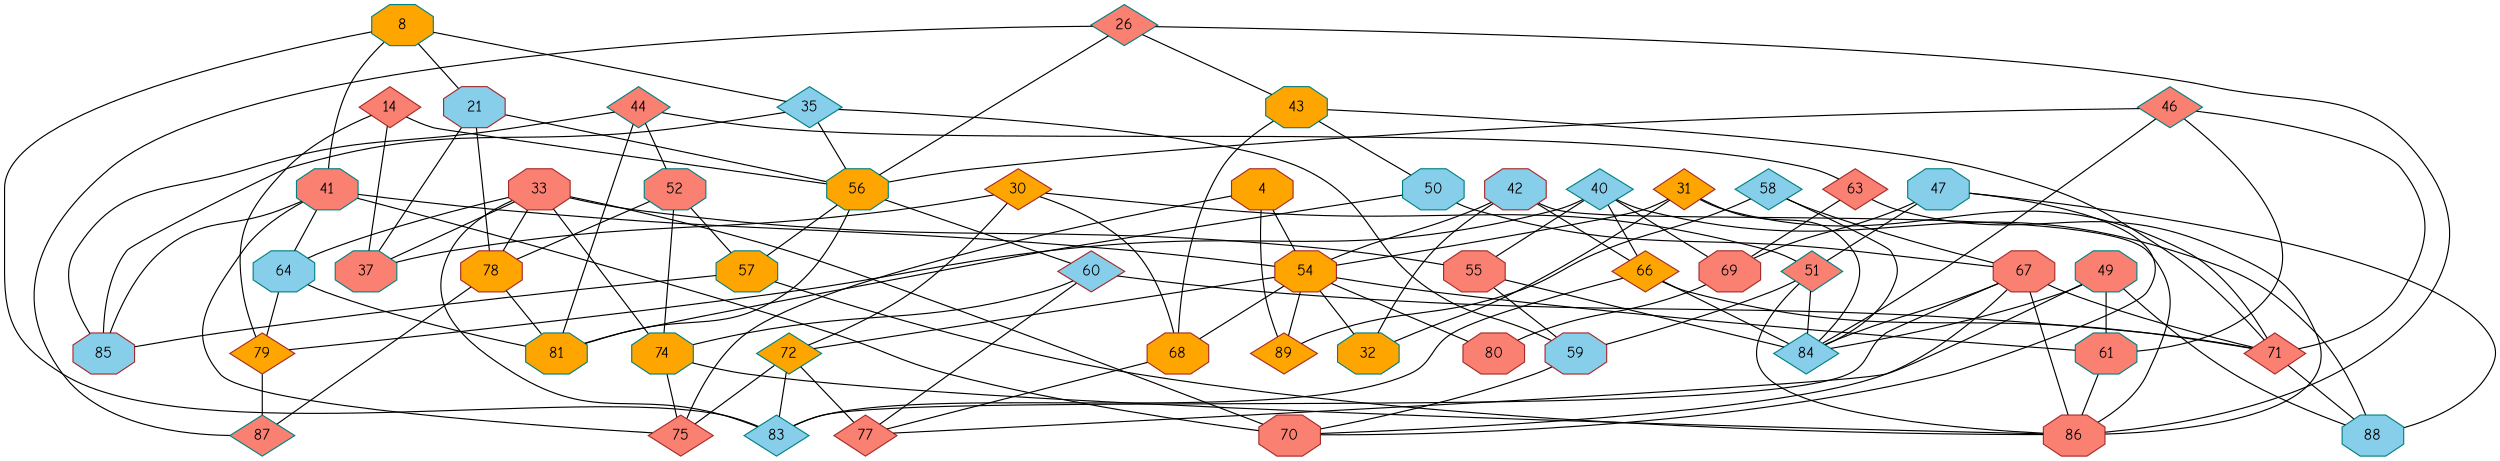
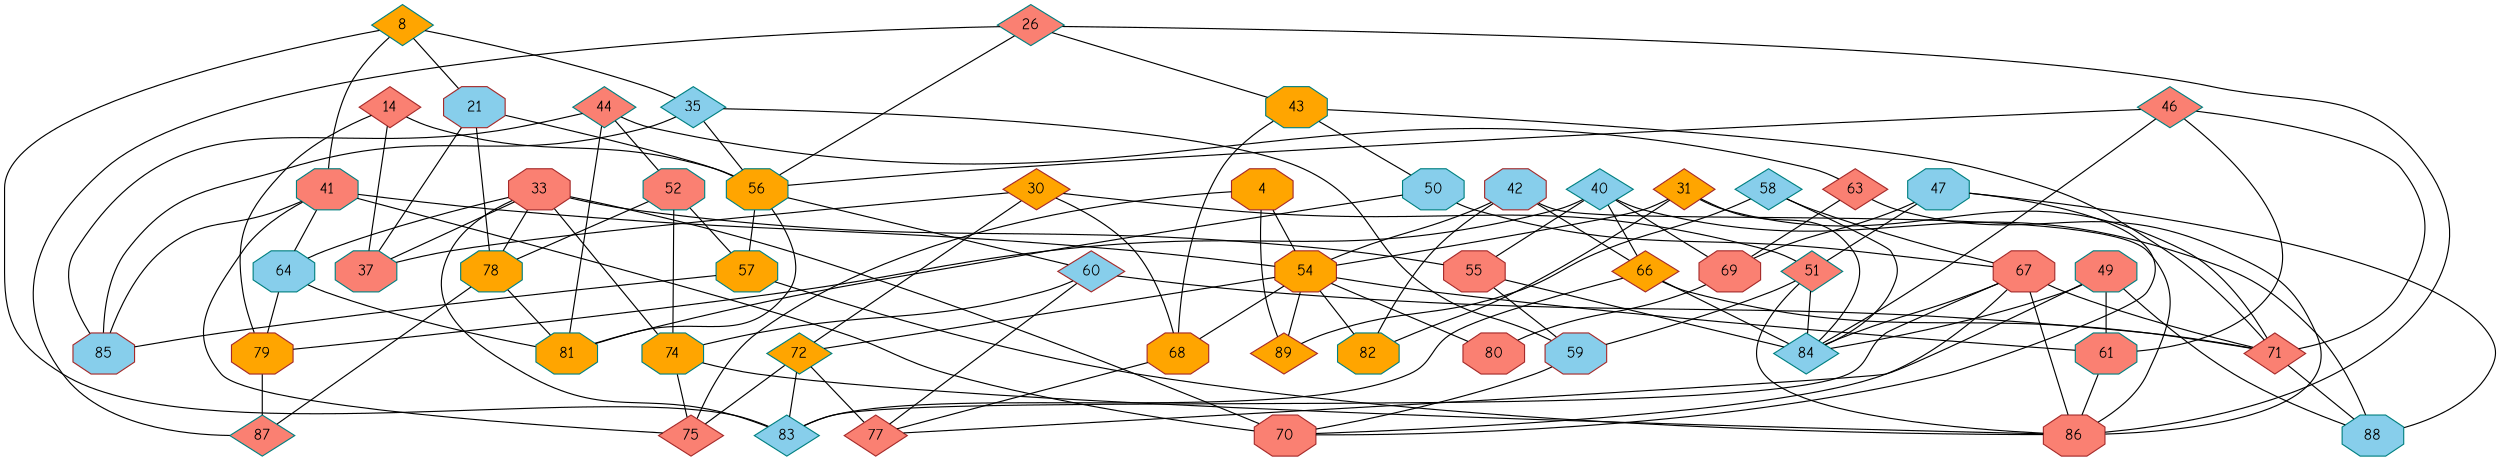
node "8": shape octagon -> diamond
node "78": color brown -> teal
node "79": shape diamond -> octagon
node "32": label "32" -> "82"
